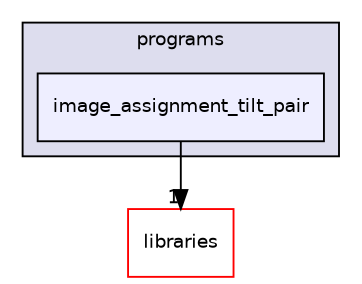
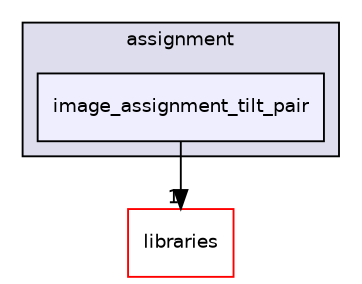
cluster "programs": label "programs" -> "assignment"
